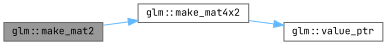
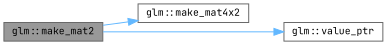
edge "glm::make_mat4x2" -> "glm::value_ptr": now "glm::make_mat2" -> "glm::value_ptr"
